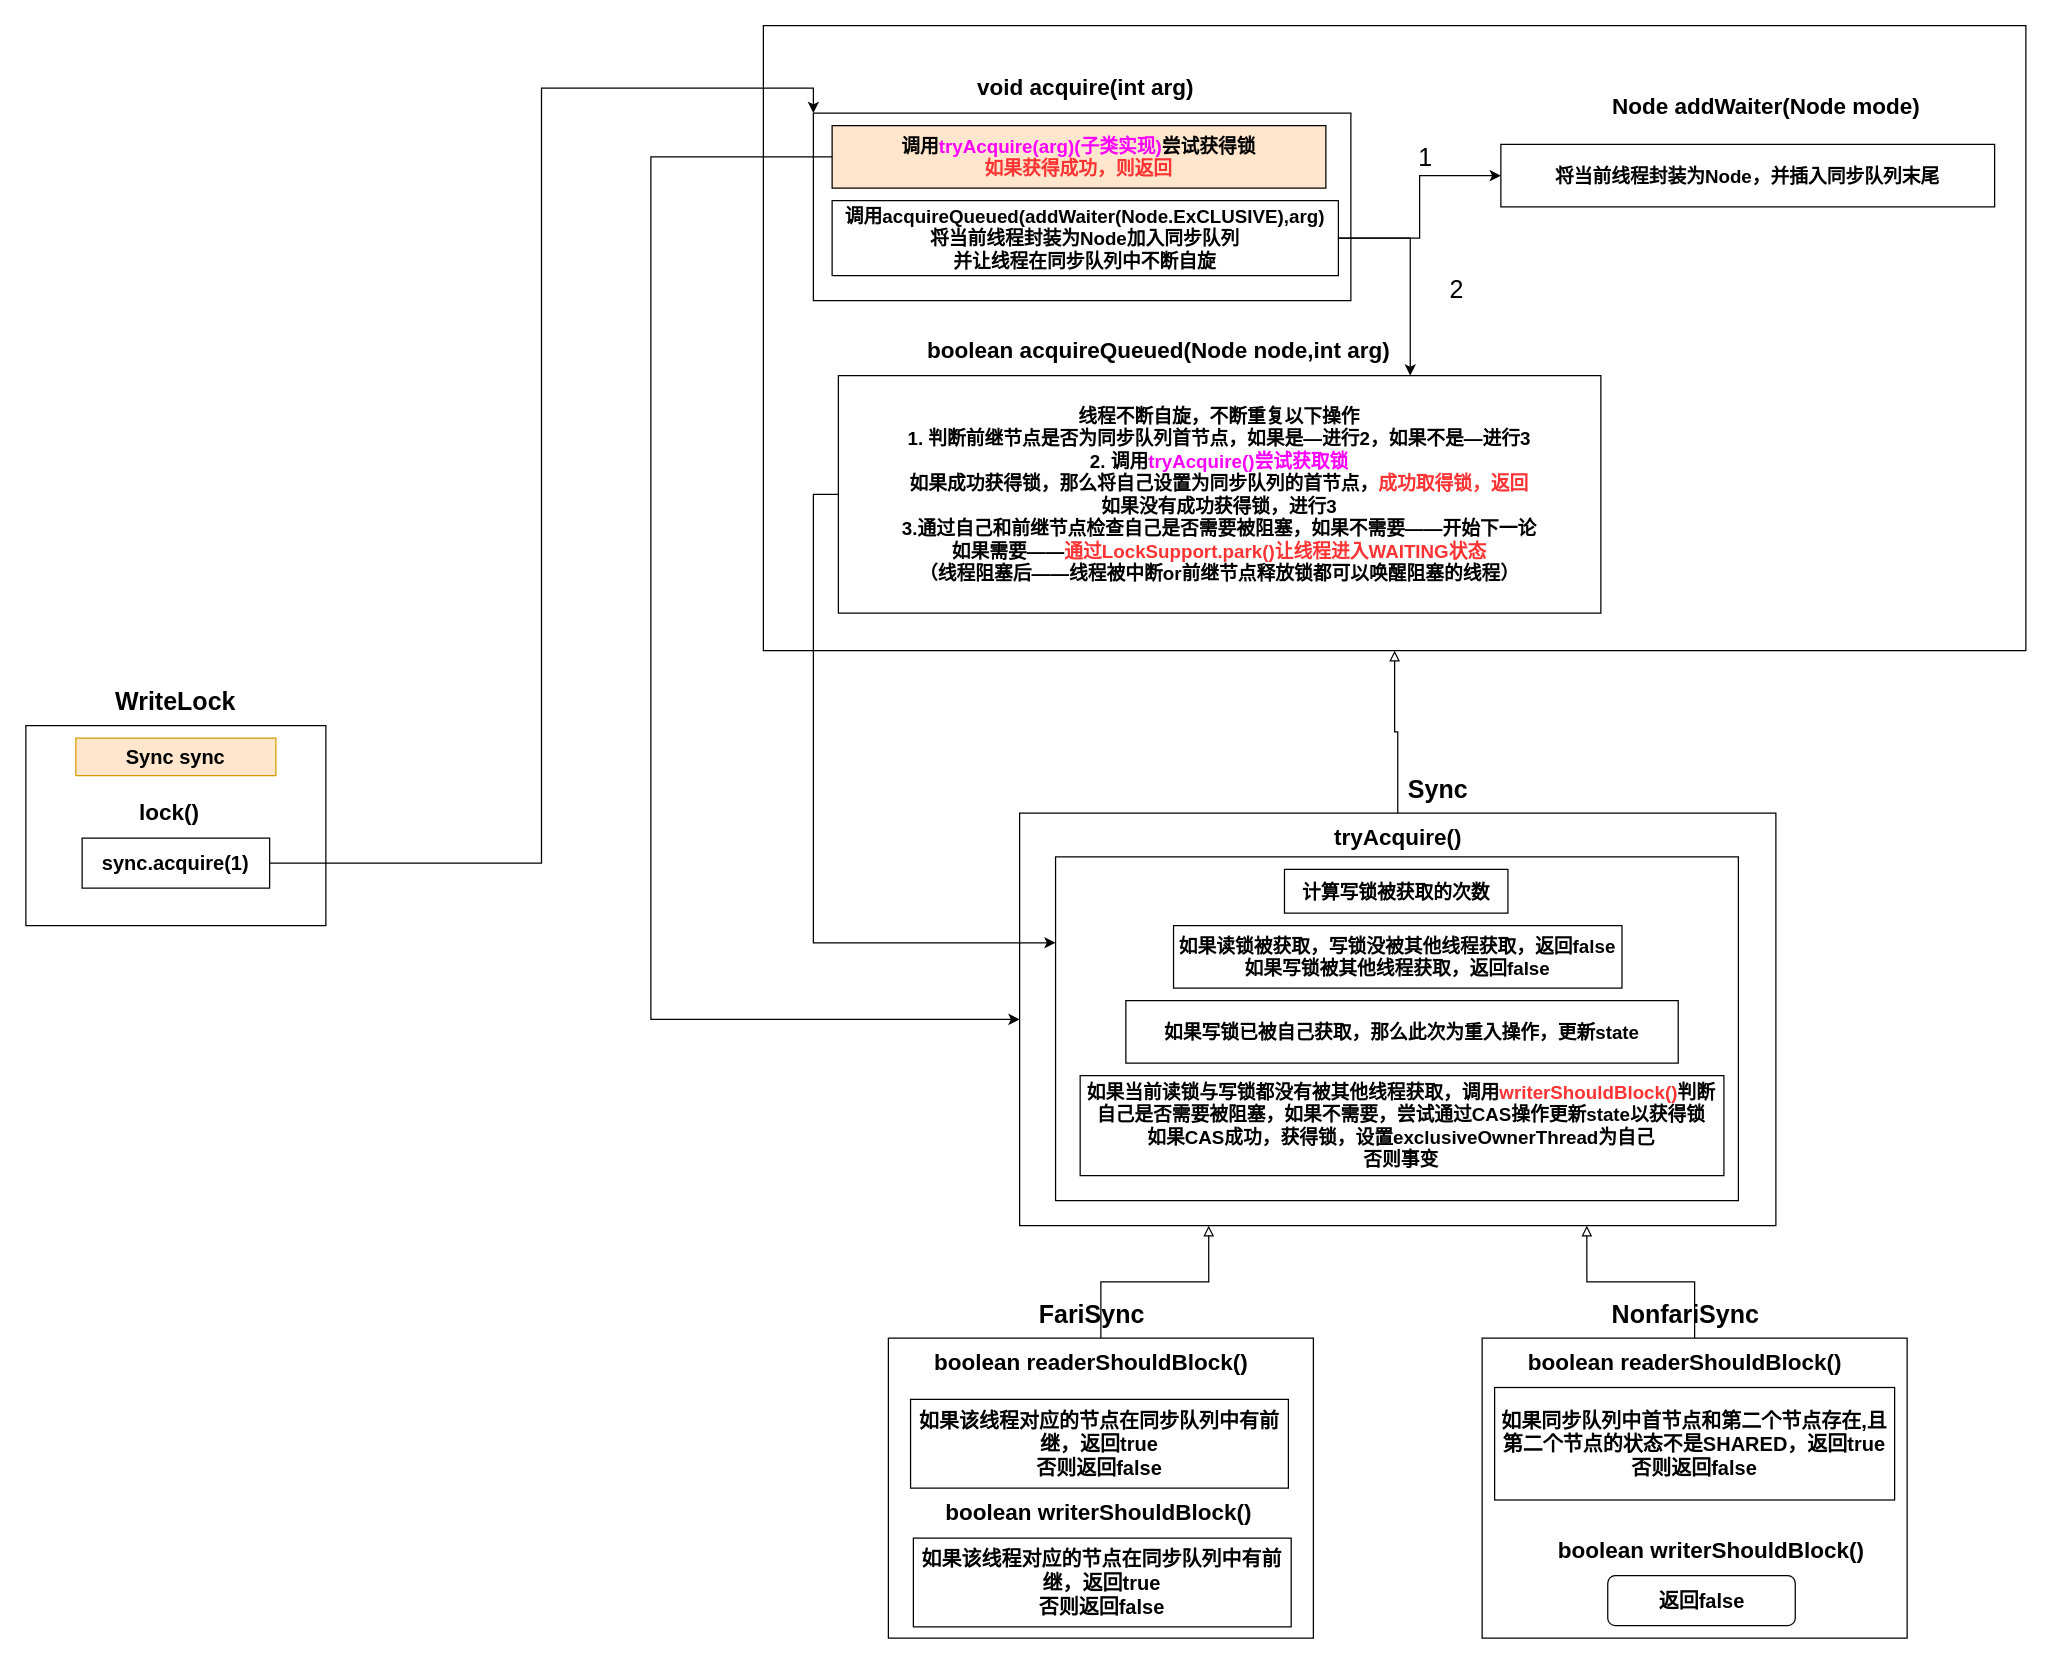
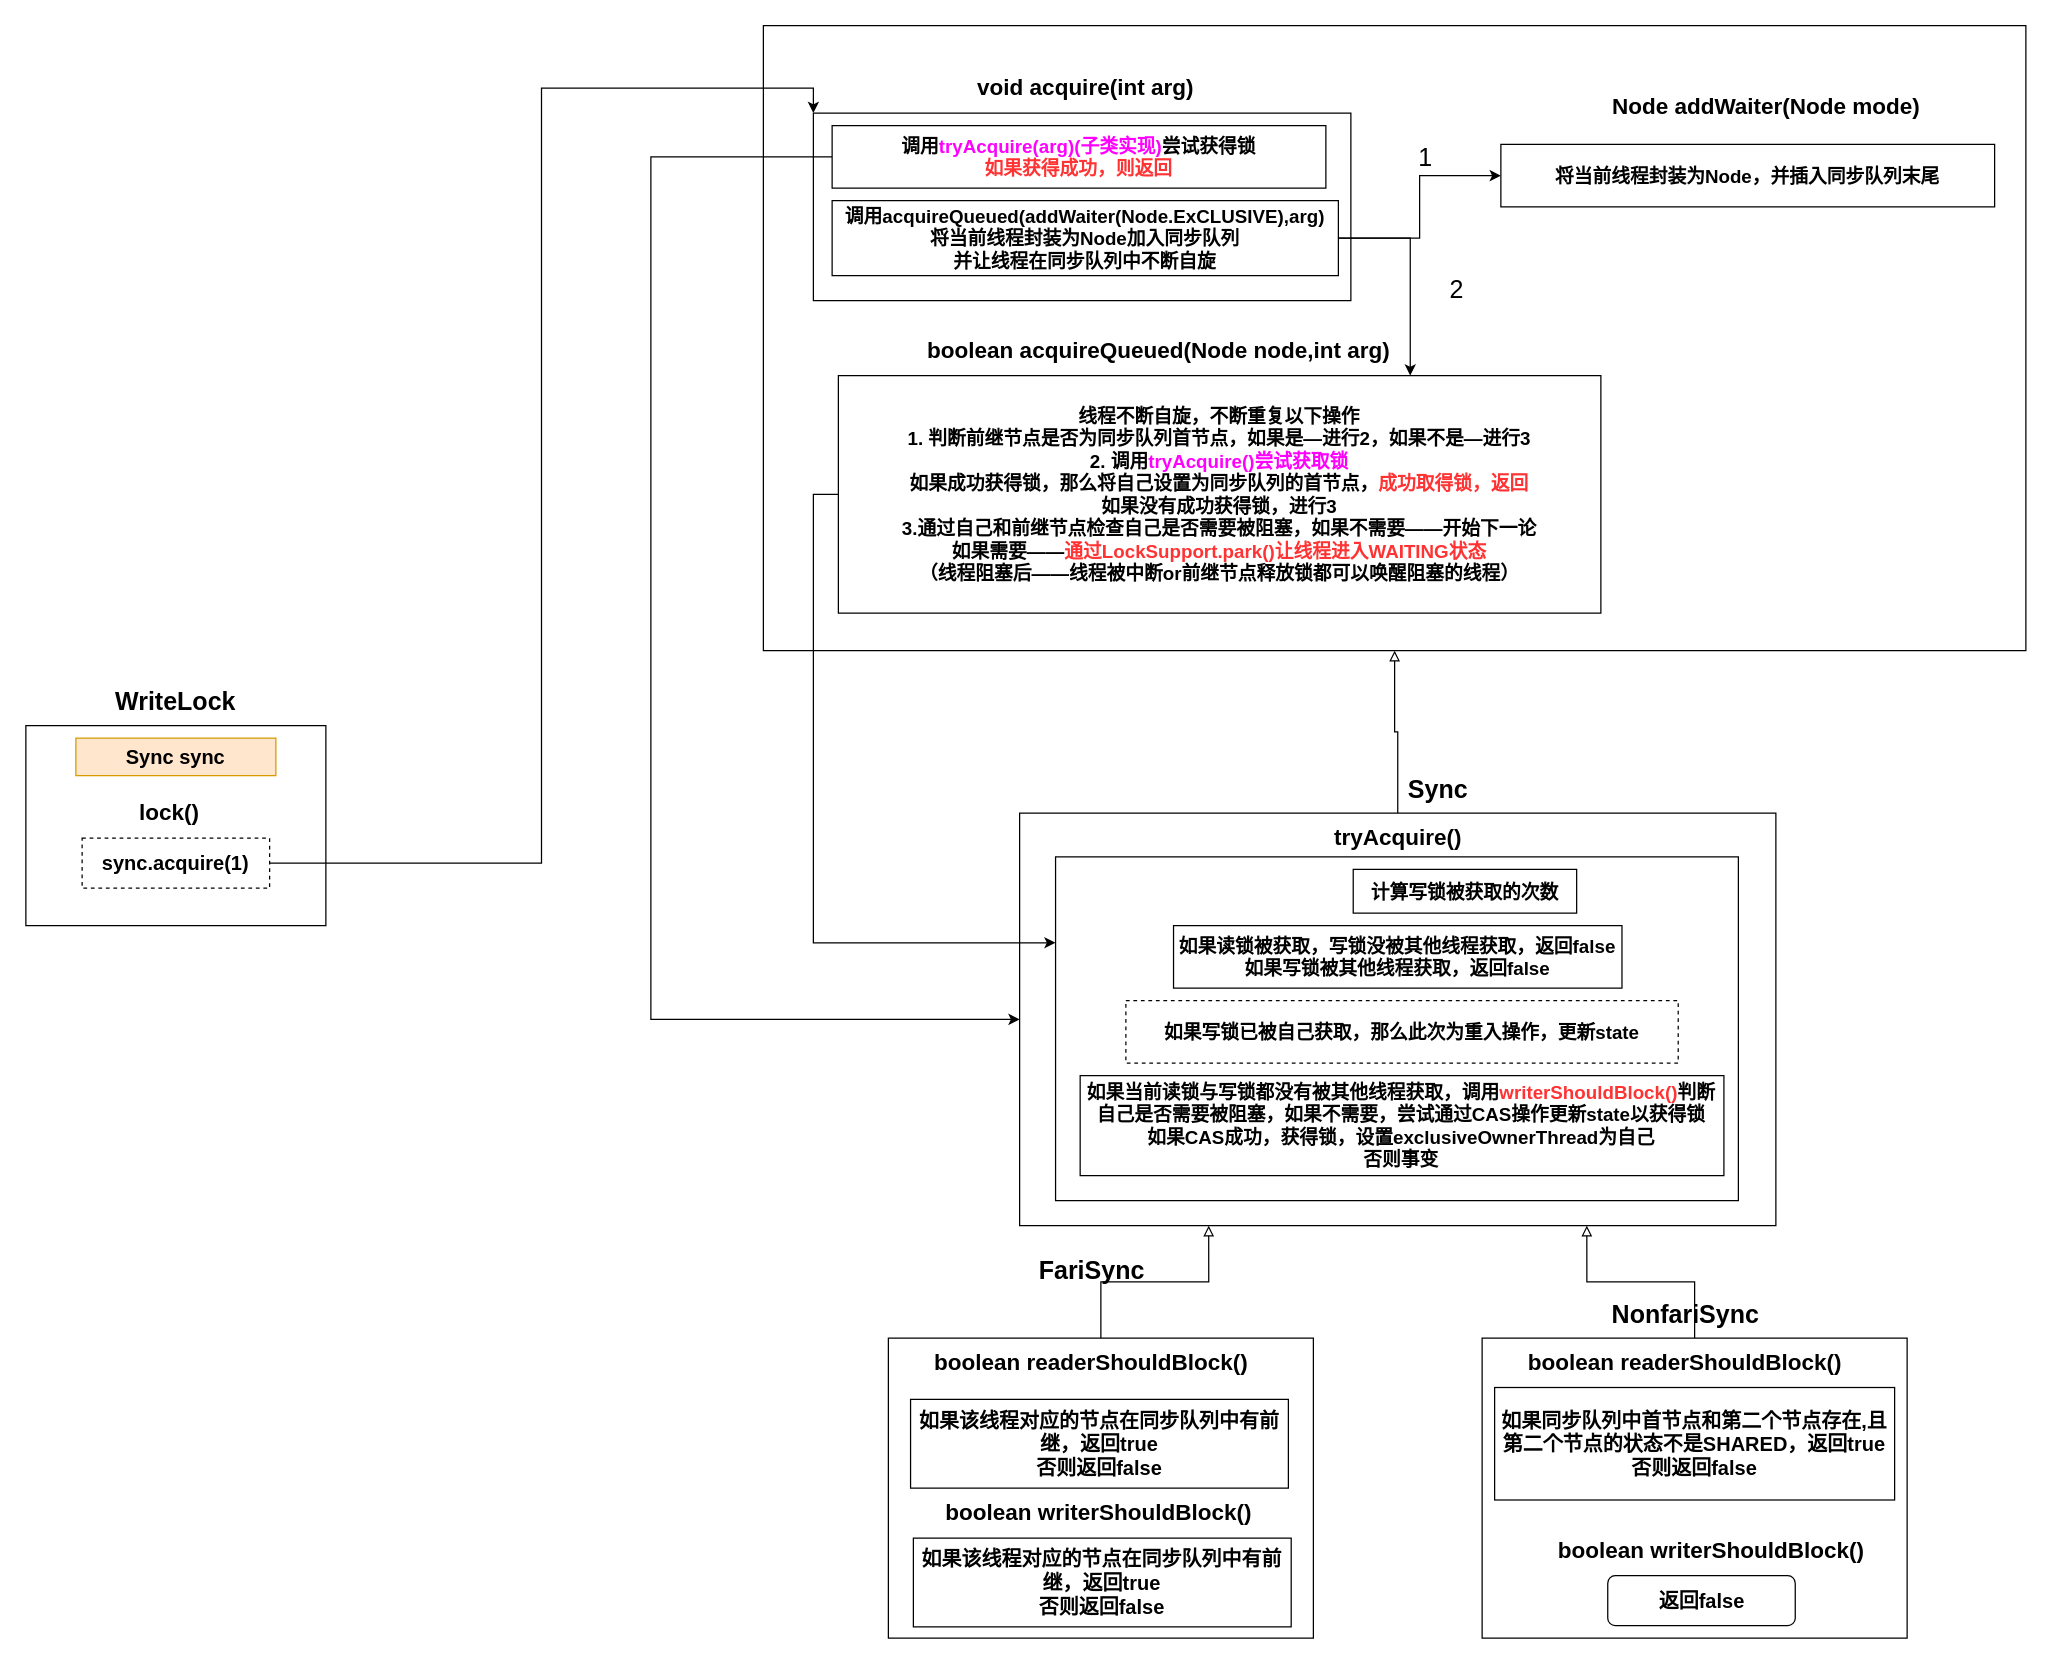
node "调用tryAcquire(arg)(子类实现)尝试获得锁 如果获得成功，则返回": fillcolor #ffe6cc -> #ffffff
node "sync.acquire(1)": style solid -> dashed
node "计算写锁被获取的次数": moved (1396, 891) -> (1465, 891)
node "如果写锁已被自己获取，那么此次为重入操作，更新state": style solid -> dashed
node "FariSync": moved (1091, 1313) -> (1091, 1269)
